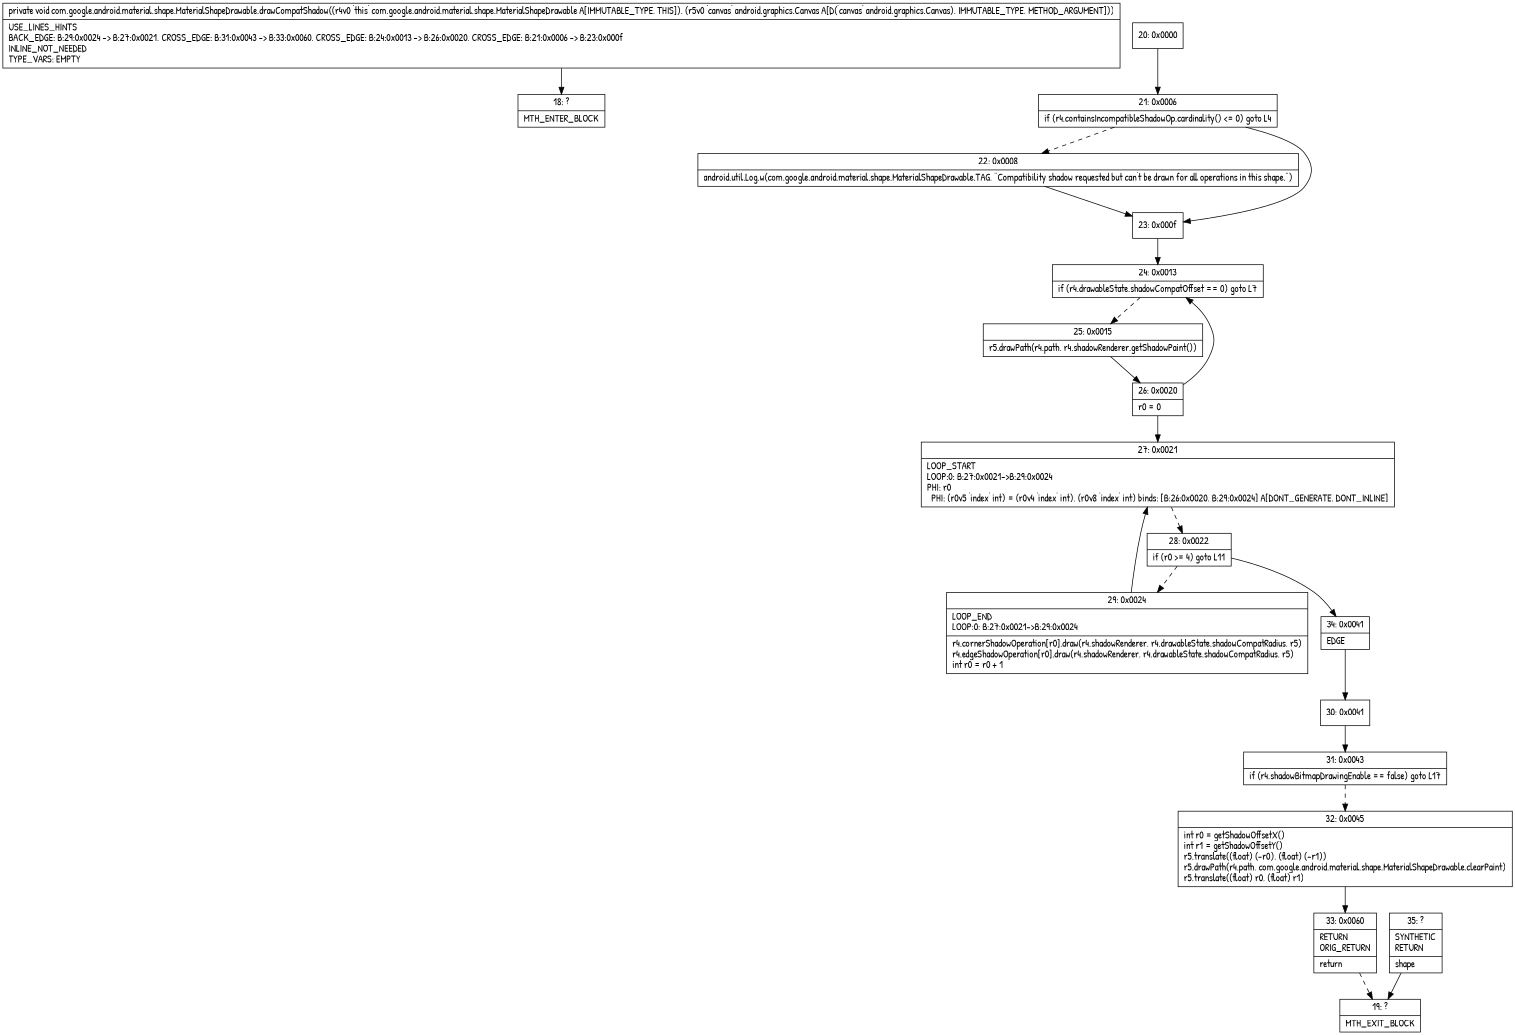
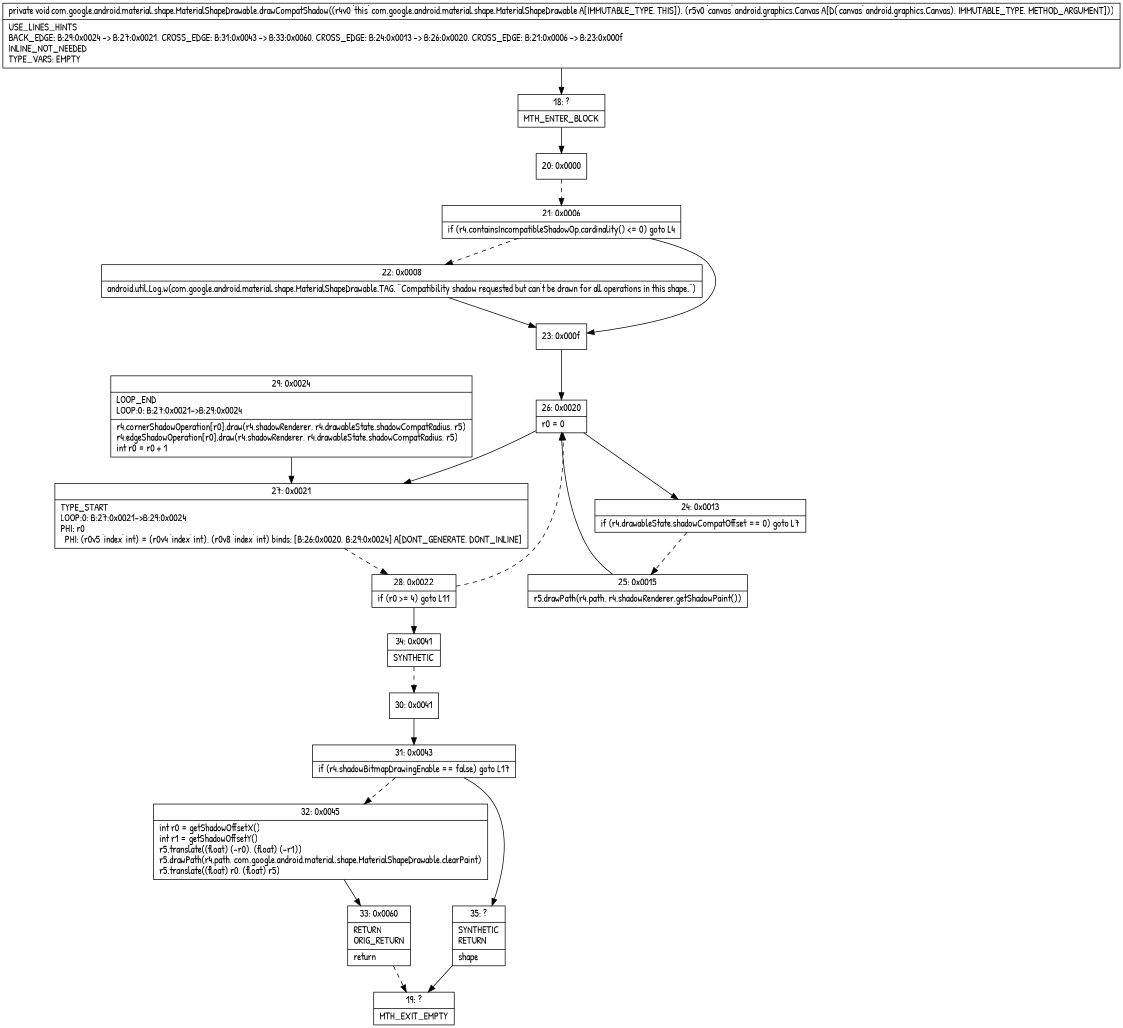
edge "20: 0x0000" -> "21: 0x0006": style solid -> dashed
edge "18: ?" -> "20: 0x0000": added
edge "23: 0x000f" -> "24: 0x0013": now "23: 0x000f" -> "26: 0x0020"
node "27: 0x0021": text "LOOP_START" -> "TYPE_START"
edge "28: 0x0022" -> "29: 0x0024": now "28: 0x0022" -> "26: 0x0020"
node "34: 0x0041": text "EDGE" -> "SYNTHETIC"
edge "34: 0x0041" -> "30: 0x0041": style solid -> dashed
edge "31: 0x0043" -> "35: ?": added
node "32: 0x0045": text "r5.translate((float) r0, (float) r1)" -> "r5.translate((float) r0, (float) r5)"
node "19: ?": text "MTH_EXIT_BLOCK" -> "MTH_EXIT_EMPTY"
